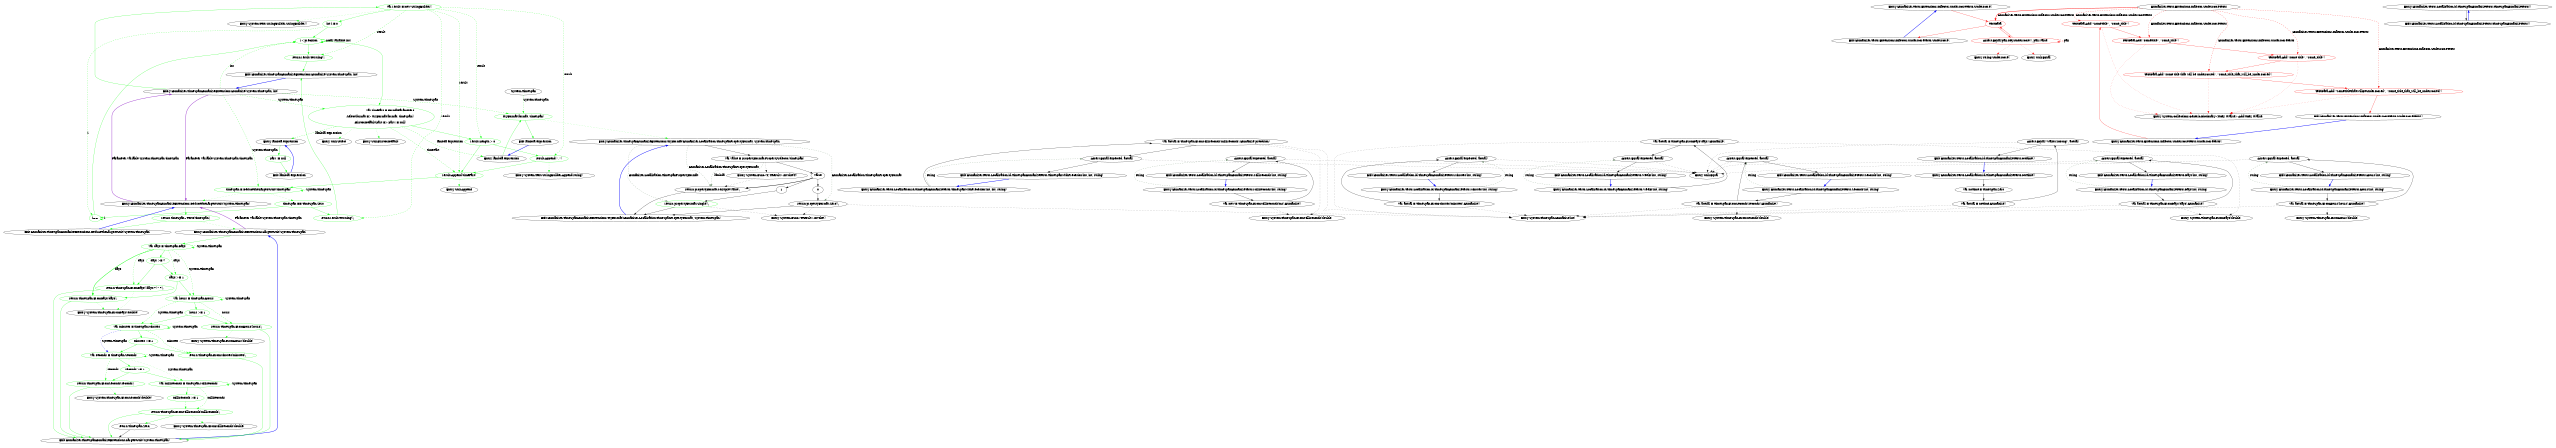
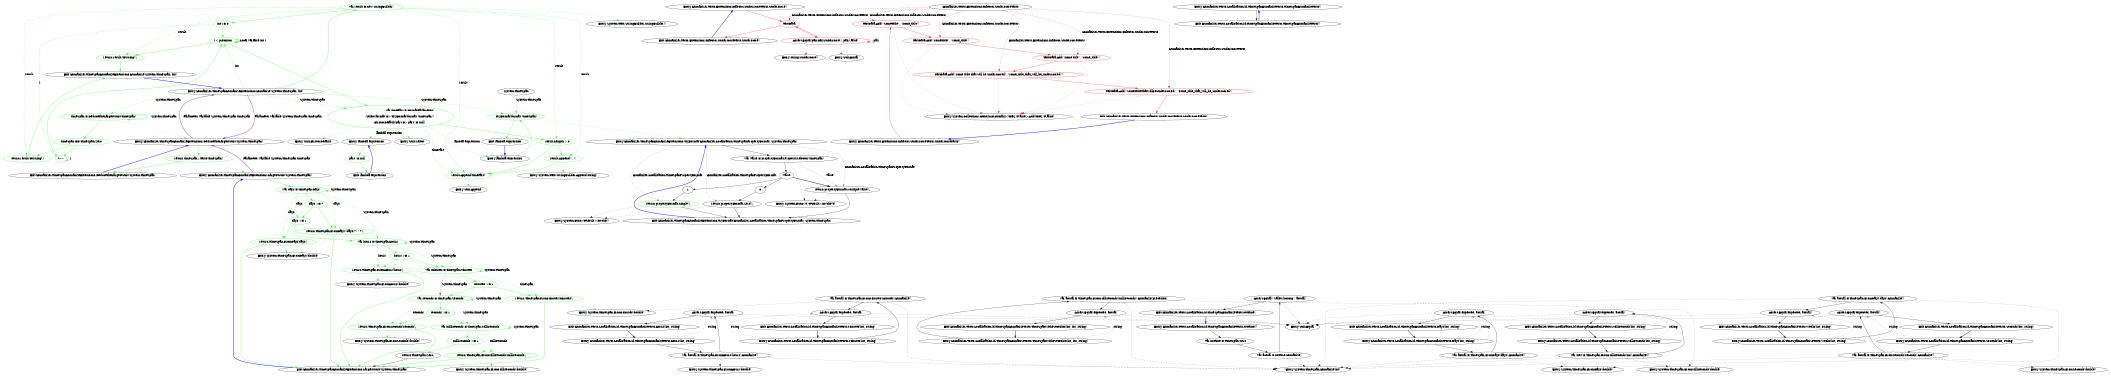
edge "Humanizer.Tests.Extensions.Inflector.UnderscoreTests" -> "TestData": style bold -> dashed
edge "var value = propertyFormat.PropertySelector(timeSpan)" -> "return propertyFormat.Multiple(value);": label "lambda" -> "value"
edge "result.Append(timePart)" -> "timeSpan = DeduceTheLargestUnit(timeSpan)": removed
edge "Entry System.Func<T, TResult>.Invoke(T)" -> "return propertyFormat.Multiple(value);": reversed
edge "timeSpan = DeduceTheLargestUnit(timeSpan)" -> "timeSpan == TimeSpan.Zero": style dotted -> solid
edge "return propertyFormat.Zero();" -> "Entry System.TimeSpan.Humanize(int)": now "var new = TimeSpan.FromMilliseconds(ms).Humanize()" -> "Entry System.TimeSpan.Humanize(int)"
edge "var days = timeSpan.Days" -> "return TimeSpan.FromDays(days);": style bold -> dashed
node "Entry System.TimeSpan.FromMinutes(double)": added
edge "var minutes = timeSpan.Minutes" -> "return TimeSpan.FromMinutes(minutes);": label "minutes" -> "timeSpan"
edge "return TimeSpan.FromMilliseconds(milliseconds);" -> "return TimeSpan.Zero;": now "milliseconds >= 1" -> "return TimeSpan.Zero;"
